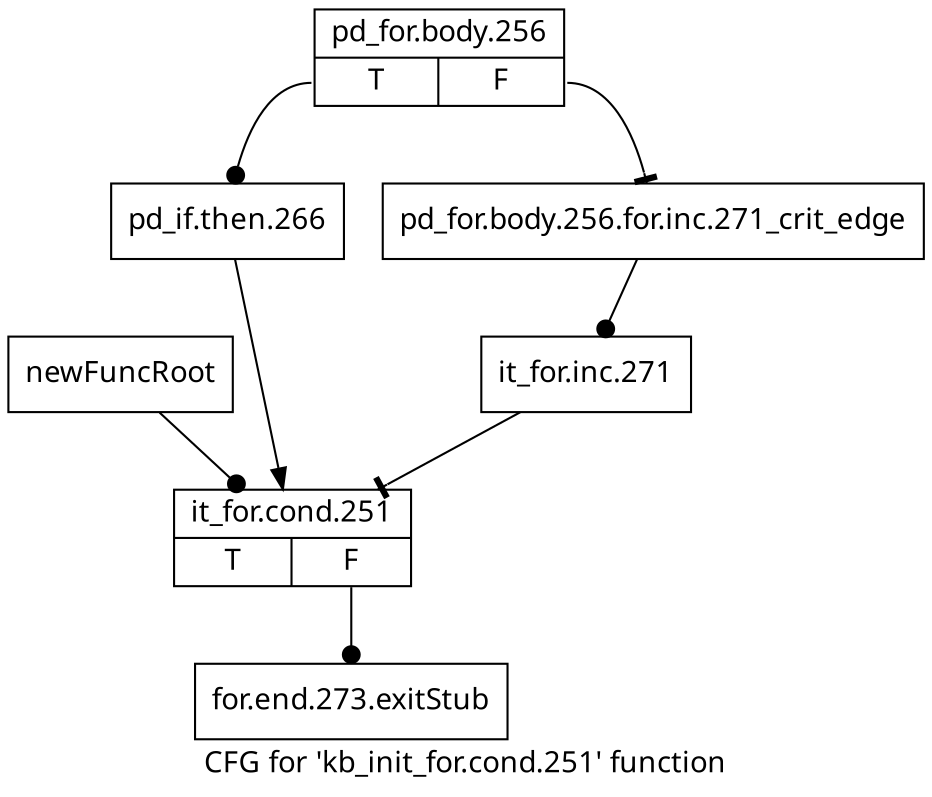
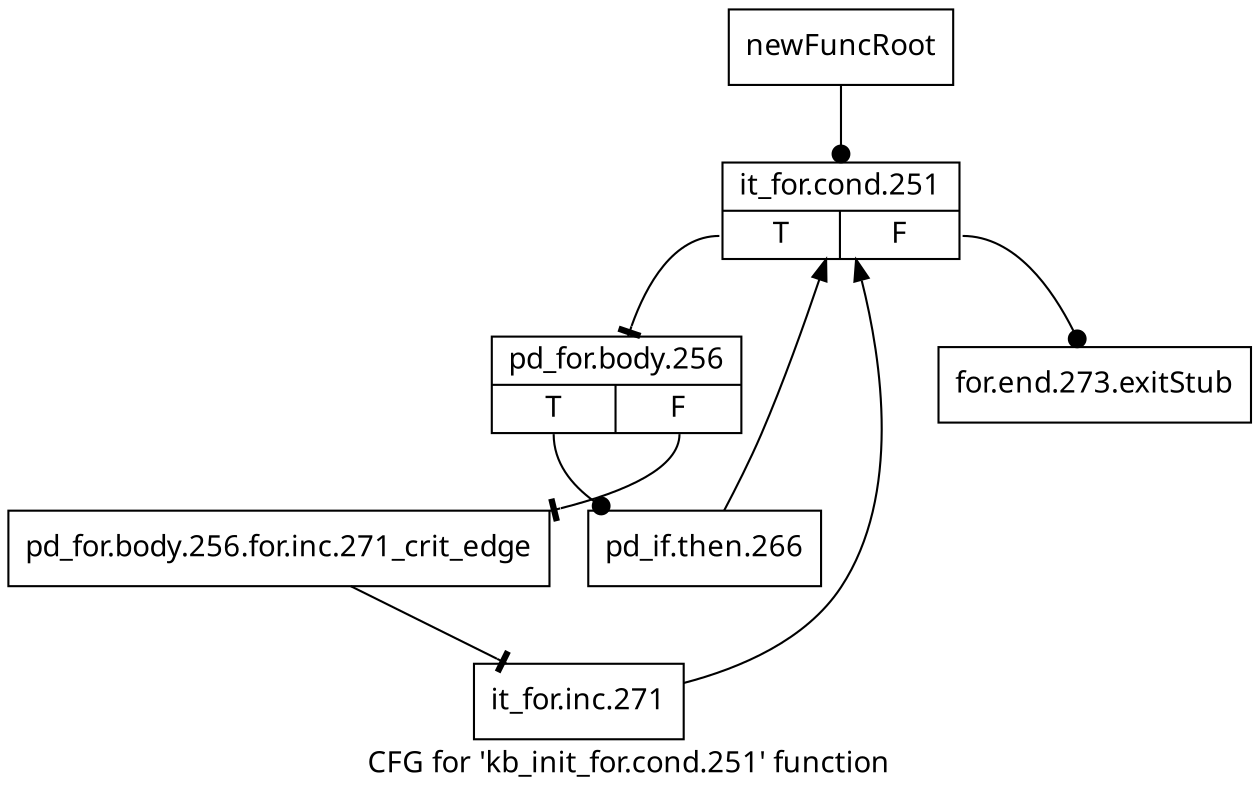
edge "it_for.cond.251" -> "pd_for.body.256": added
edge "pd_for.body.256.for.inc.271_crit_edge" -> "it_for.inc.271": arrowhead dot -> tee
edge "it_for.inc.271" -> "it_for.cond.251": arrowhead tee -> normal
